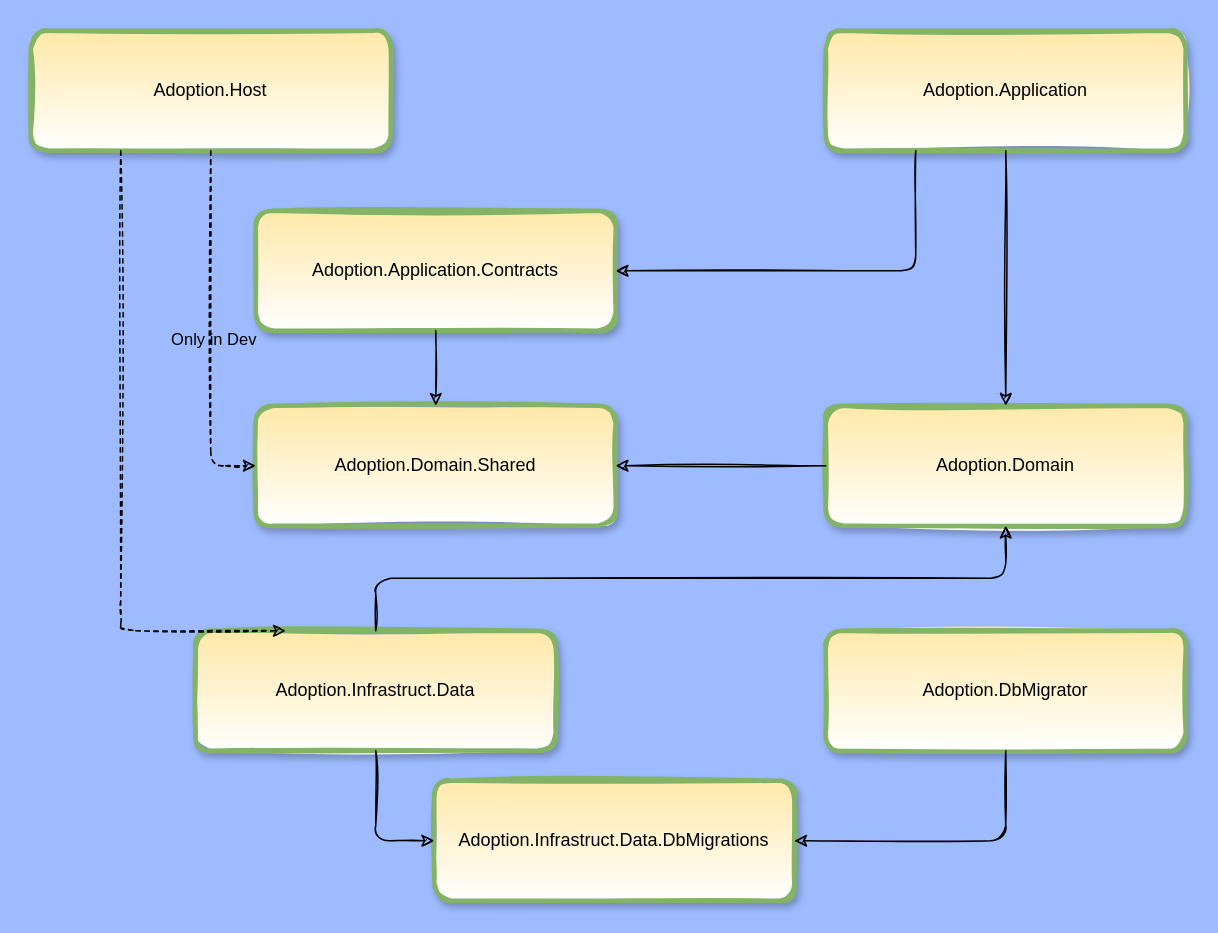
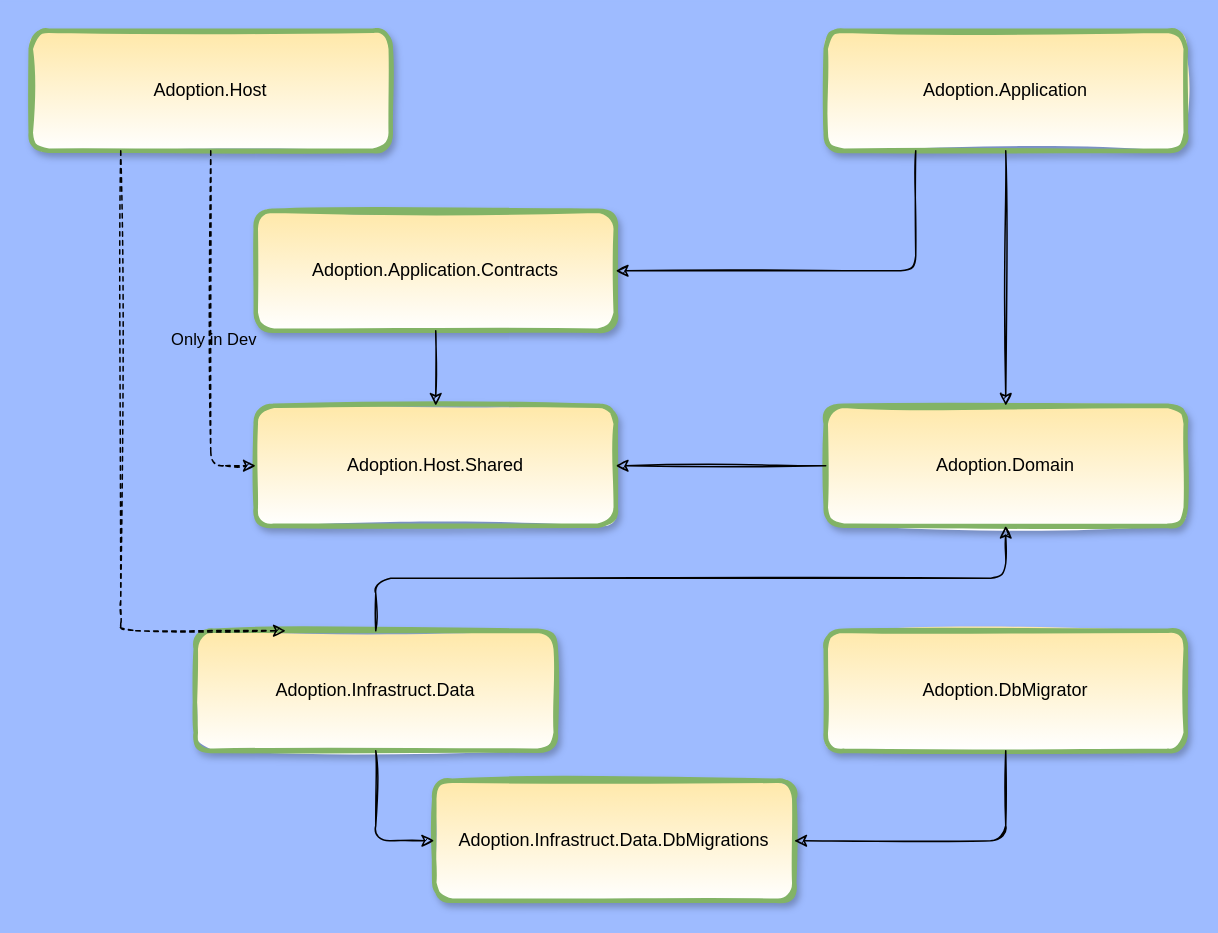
node "Adoption.Domain.Shared": label "Adoption.Domain.Shared" -> "Adoption.Host.Shared"
